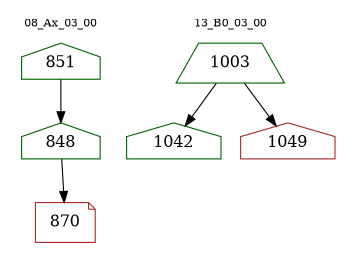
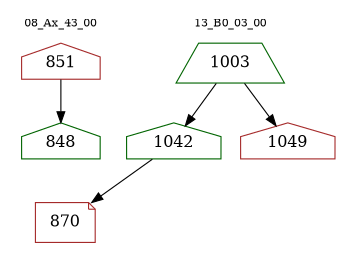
cluster "08_Ax_03_00": label "08_Ax_03_00" -> "08_Ax_43_00"
node "851": color darkgreen -> brown
edge "848" -> "870": now "1042" -> "870"
